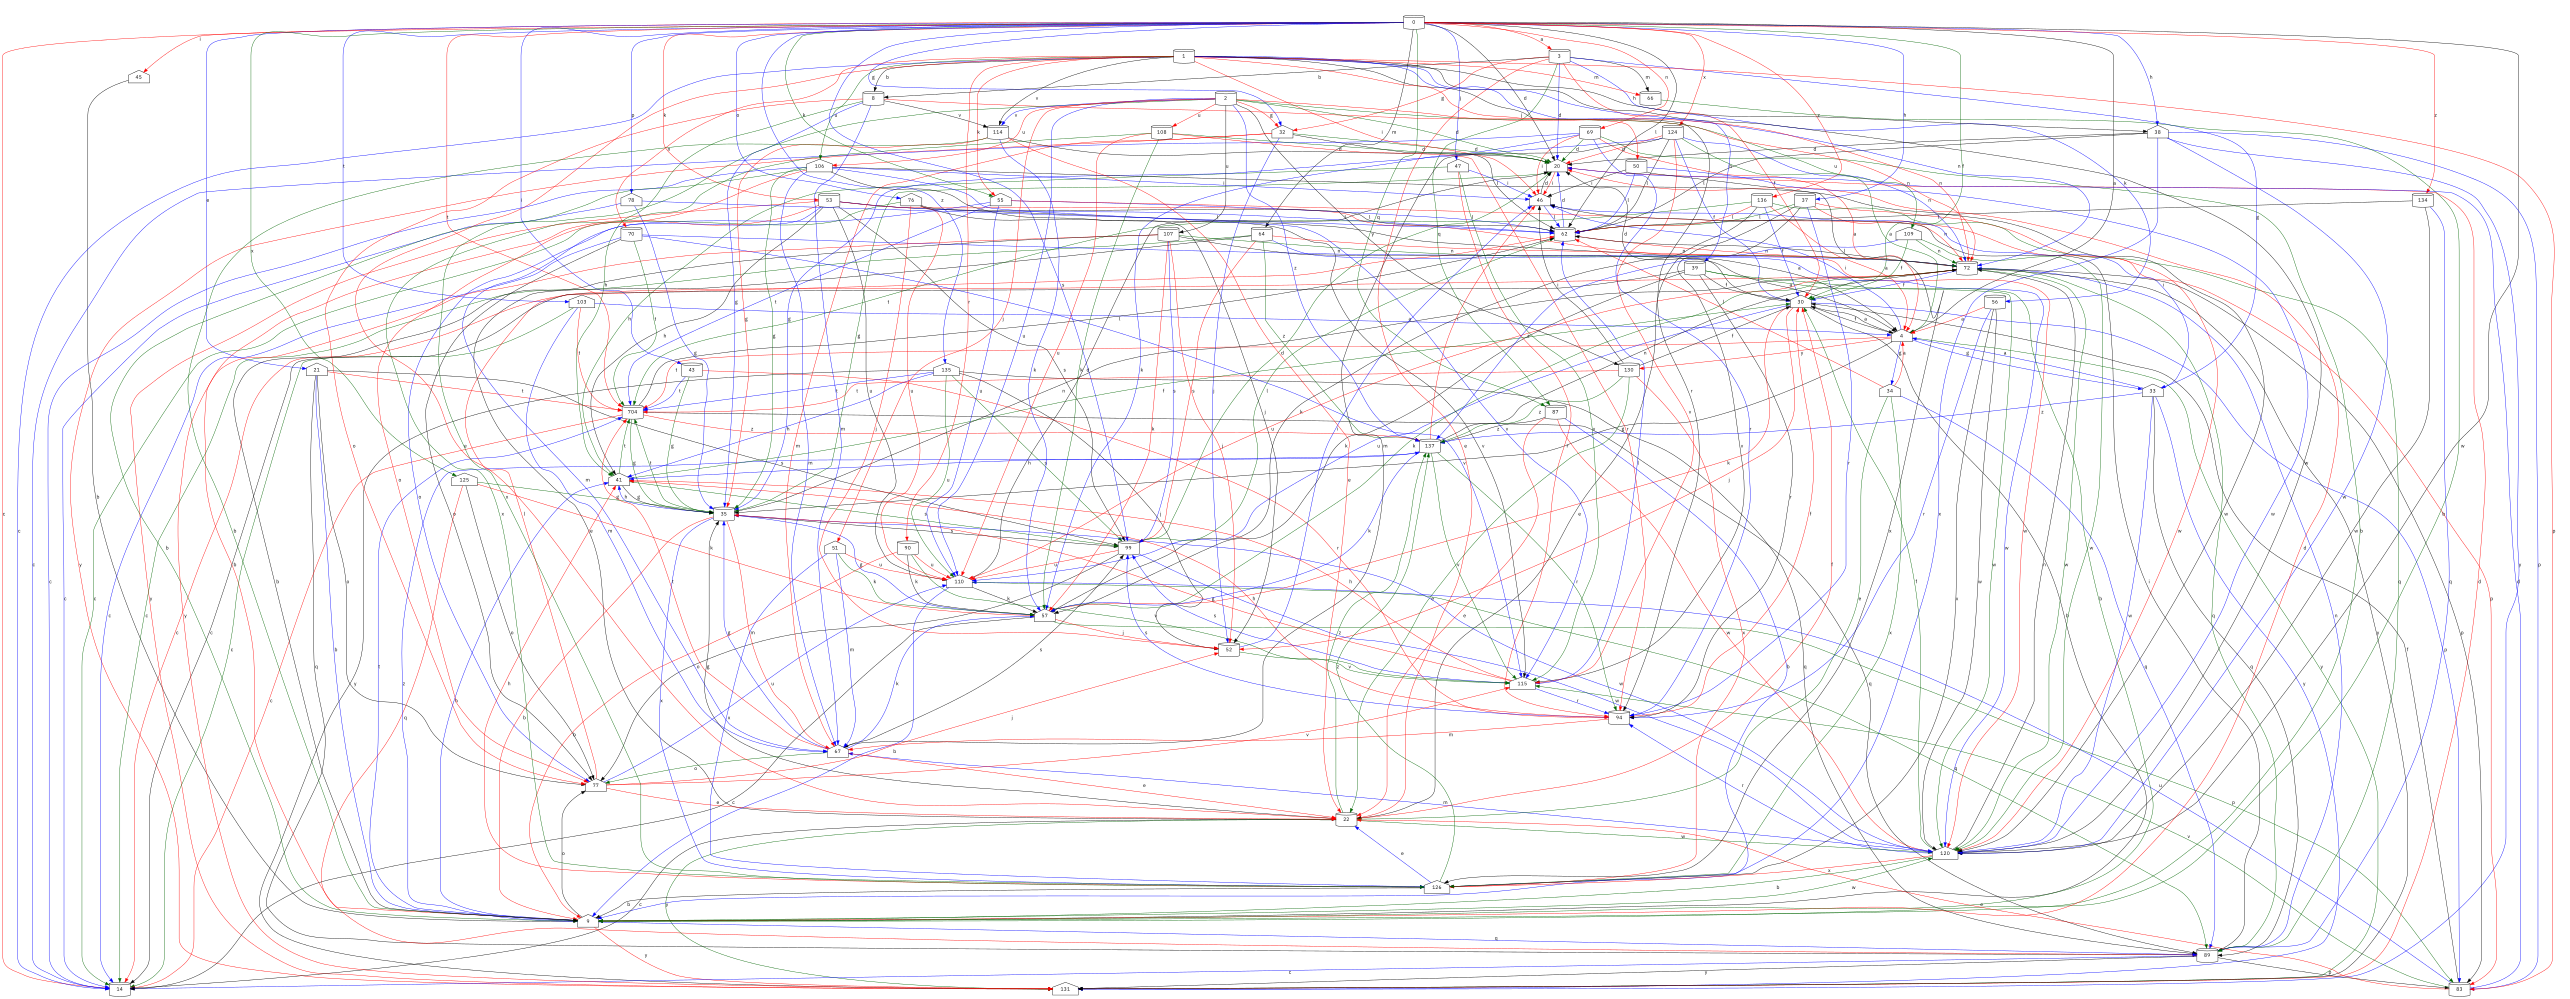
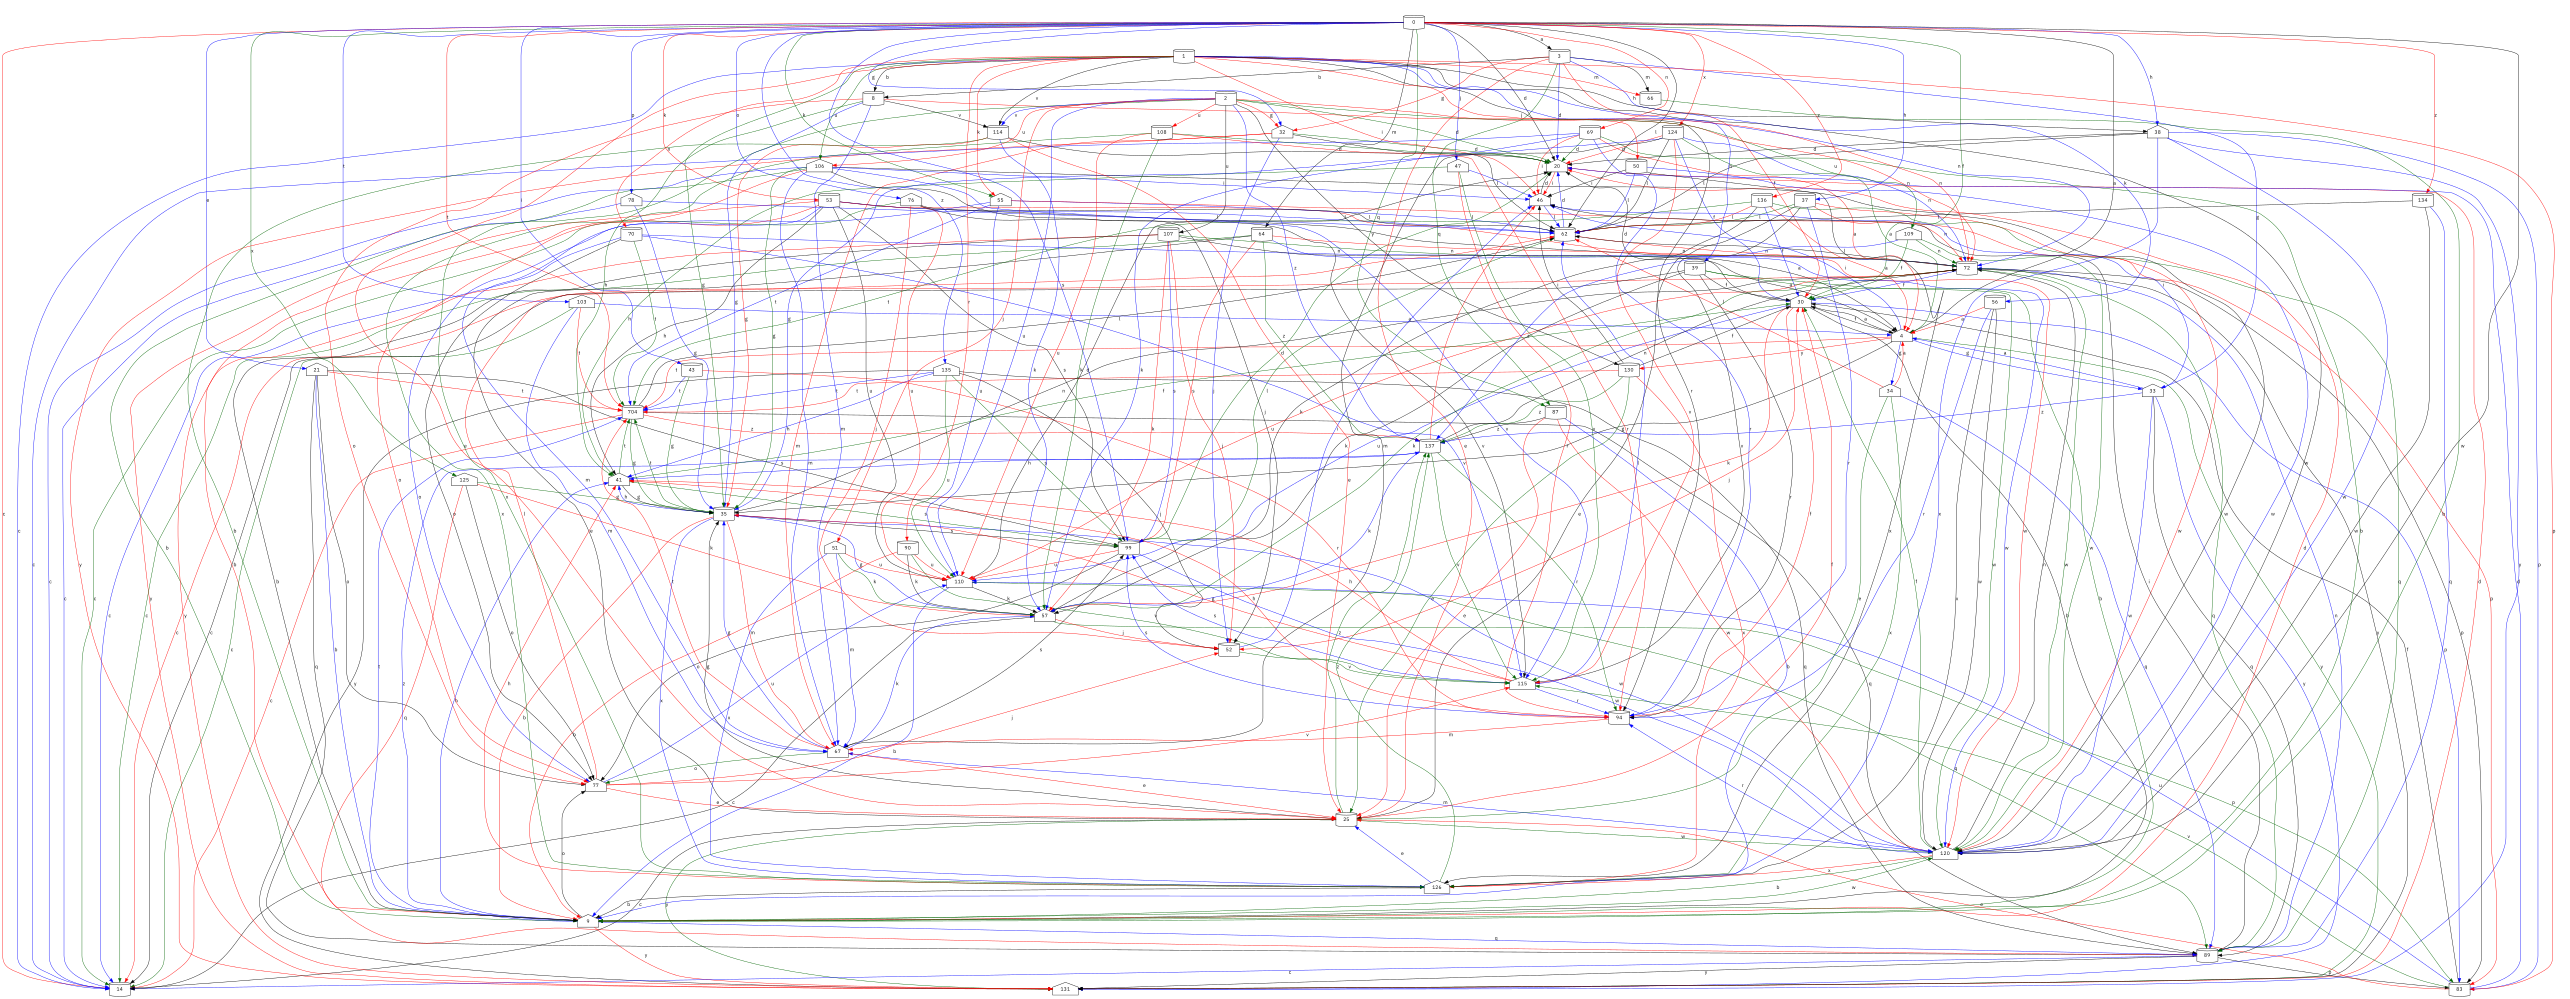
edge "0" -> "3": color red -> black
node "45": removed
edge "20" -> "35": now "1" -> "35"
node "22": label "22" -> "25"
